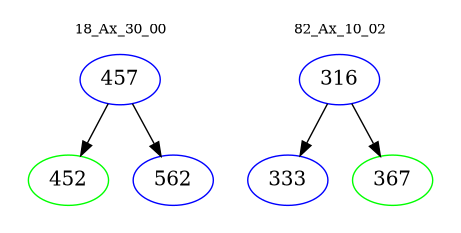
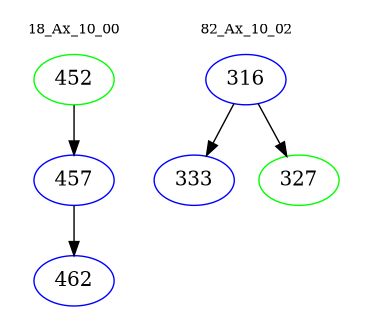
cluster "18_Ax_30_00": label "18_Ax_30_00" -> "18_Ax_10_00"
edge "457" -> "452": reversed
node "562": label "562" -> "462"
node "367": label "367" -> "327"
